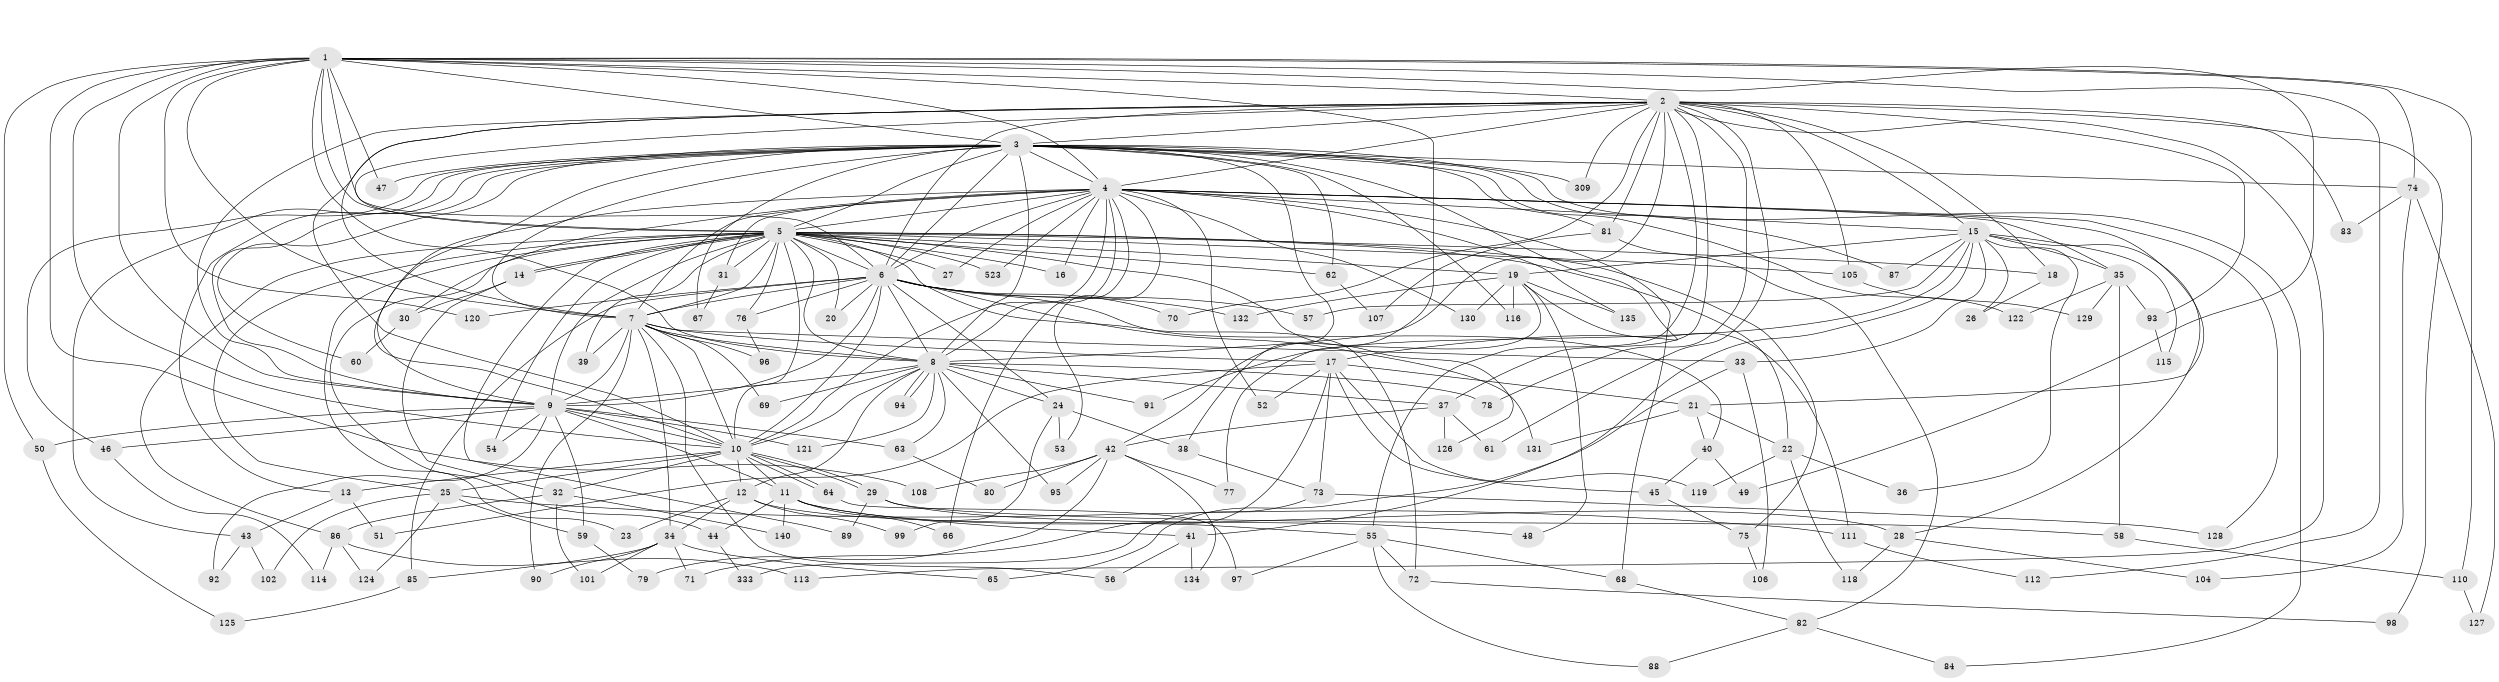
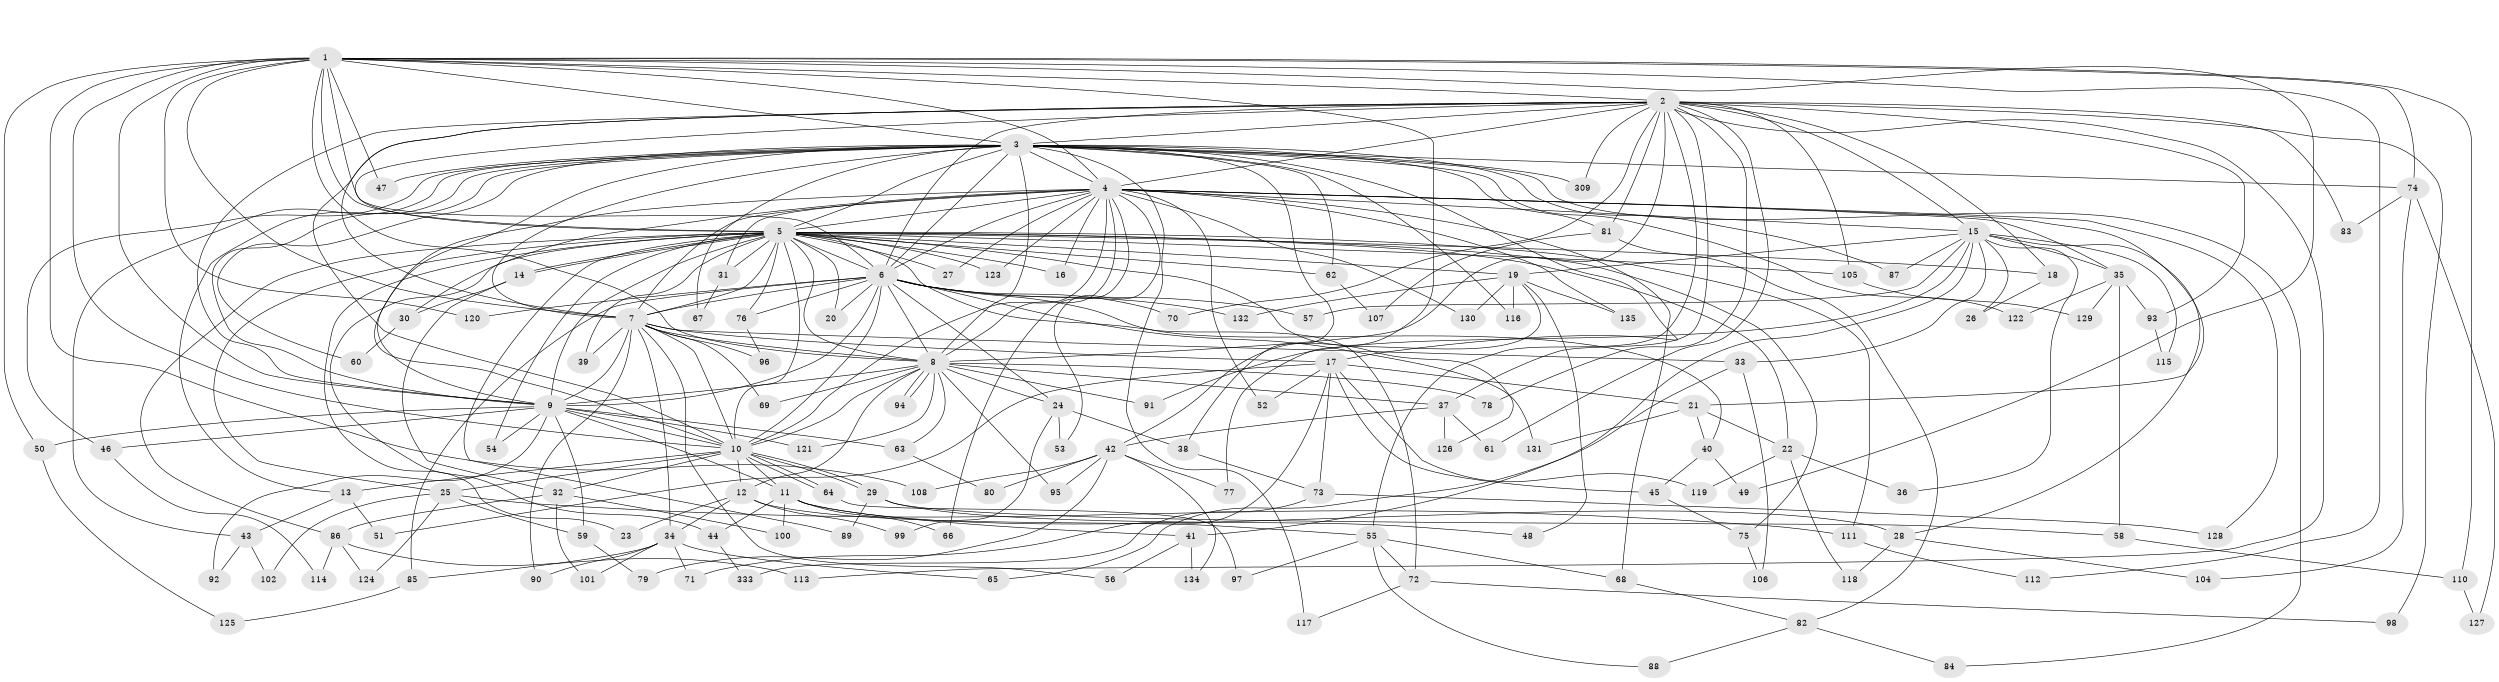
node "523": label "523" -> "123"
edge "19" -- "111": now "5" -- "111"
node "140": label "140" -> "100"
node "117": added
